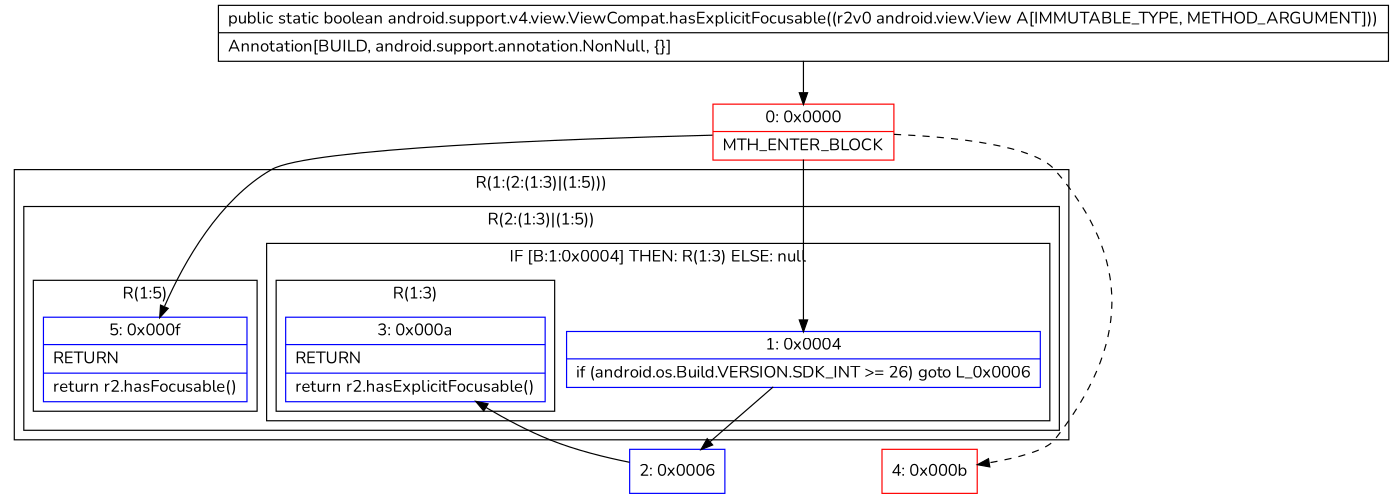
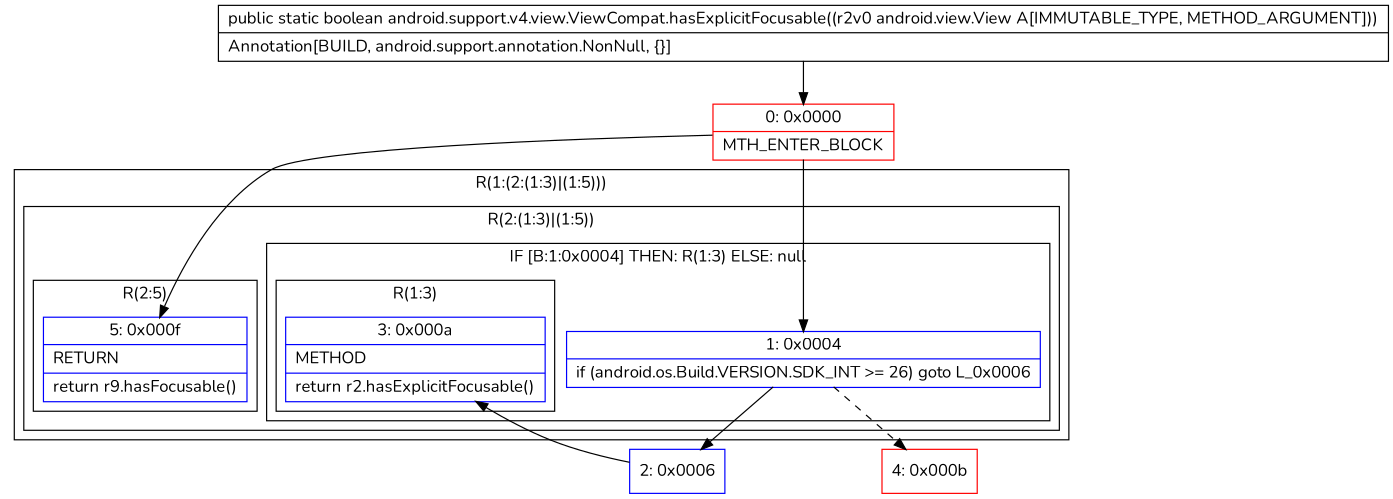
edge "0: 0x0000" -> "4: 0x000b": now "1: 0x0004" -> "4: 0x000b"
cluster "R(1:5)": label "R(1:5)" -> "R(2:5)"
node "3: 0x000a": text "RETURN" -> "METHOD"
node "5: 0x000f": text "return r2.hasFocusable()" -> "return r9.hasFocusable()"
